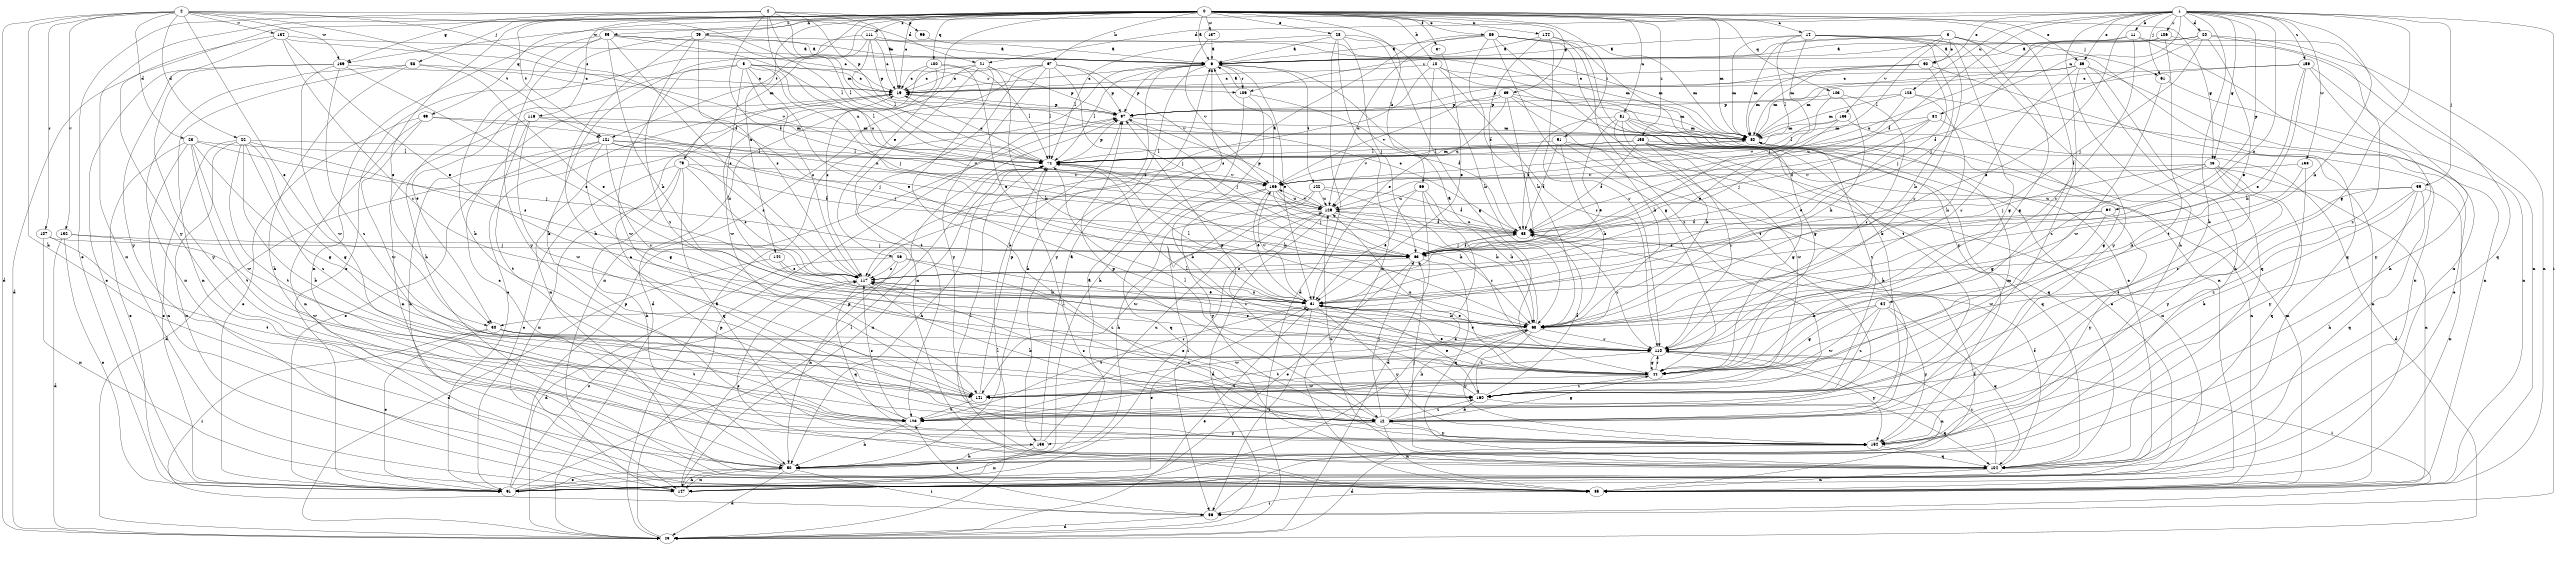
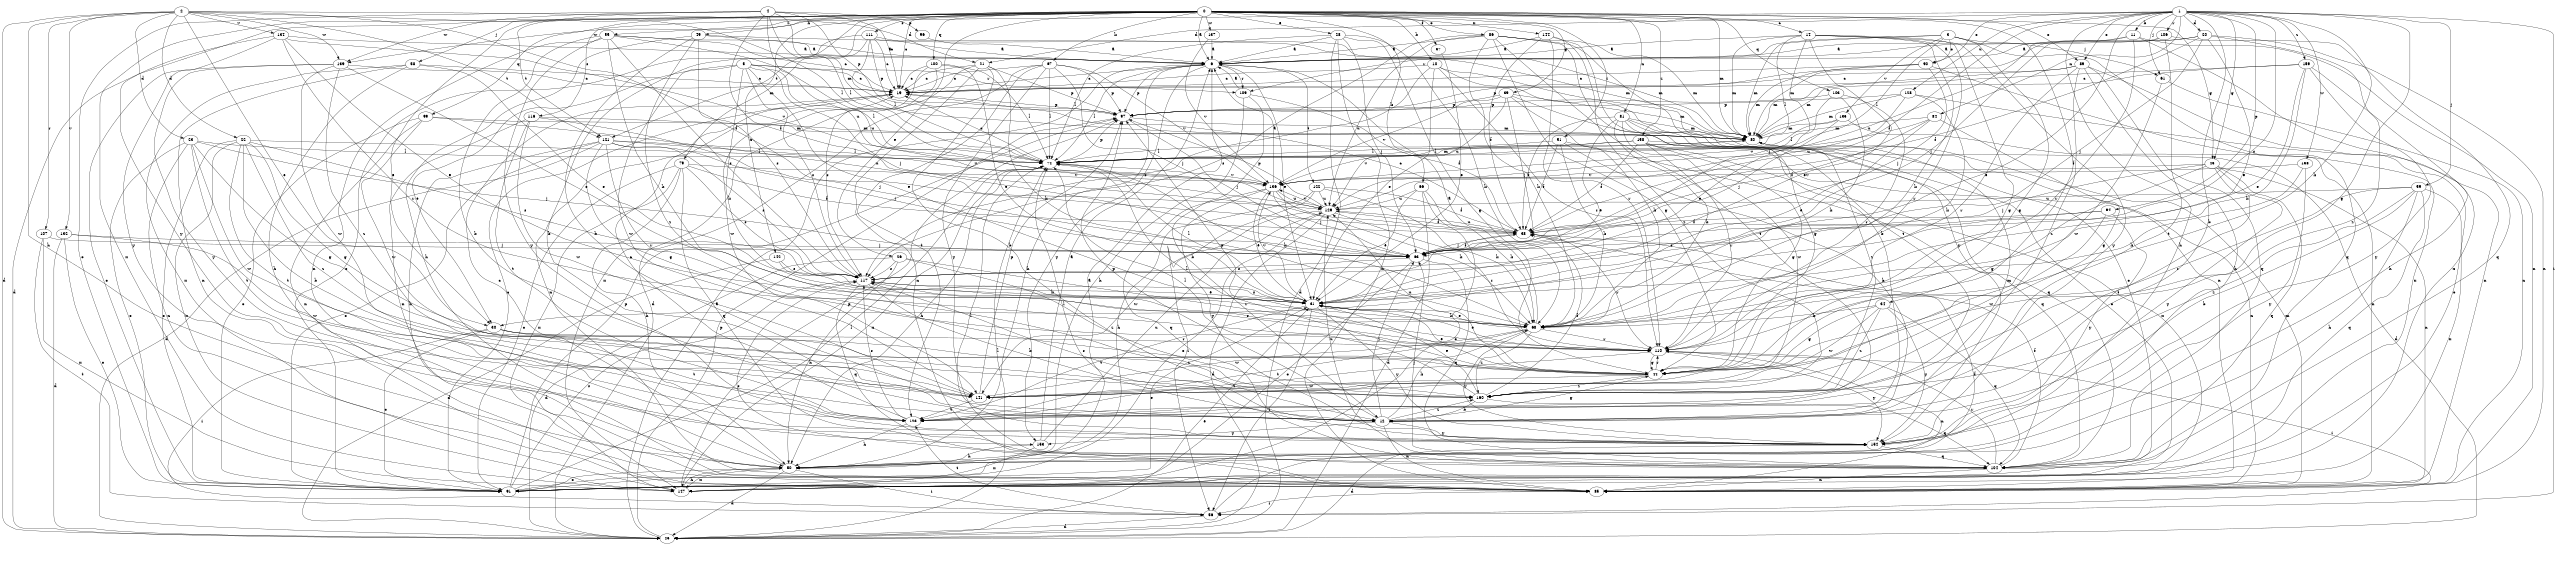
edge "4" -> "139": label "g" -> "w"
edge "14" -> "31": added, label "e"
edge "107" -> "123": now "107" -> "56"
